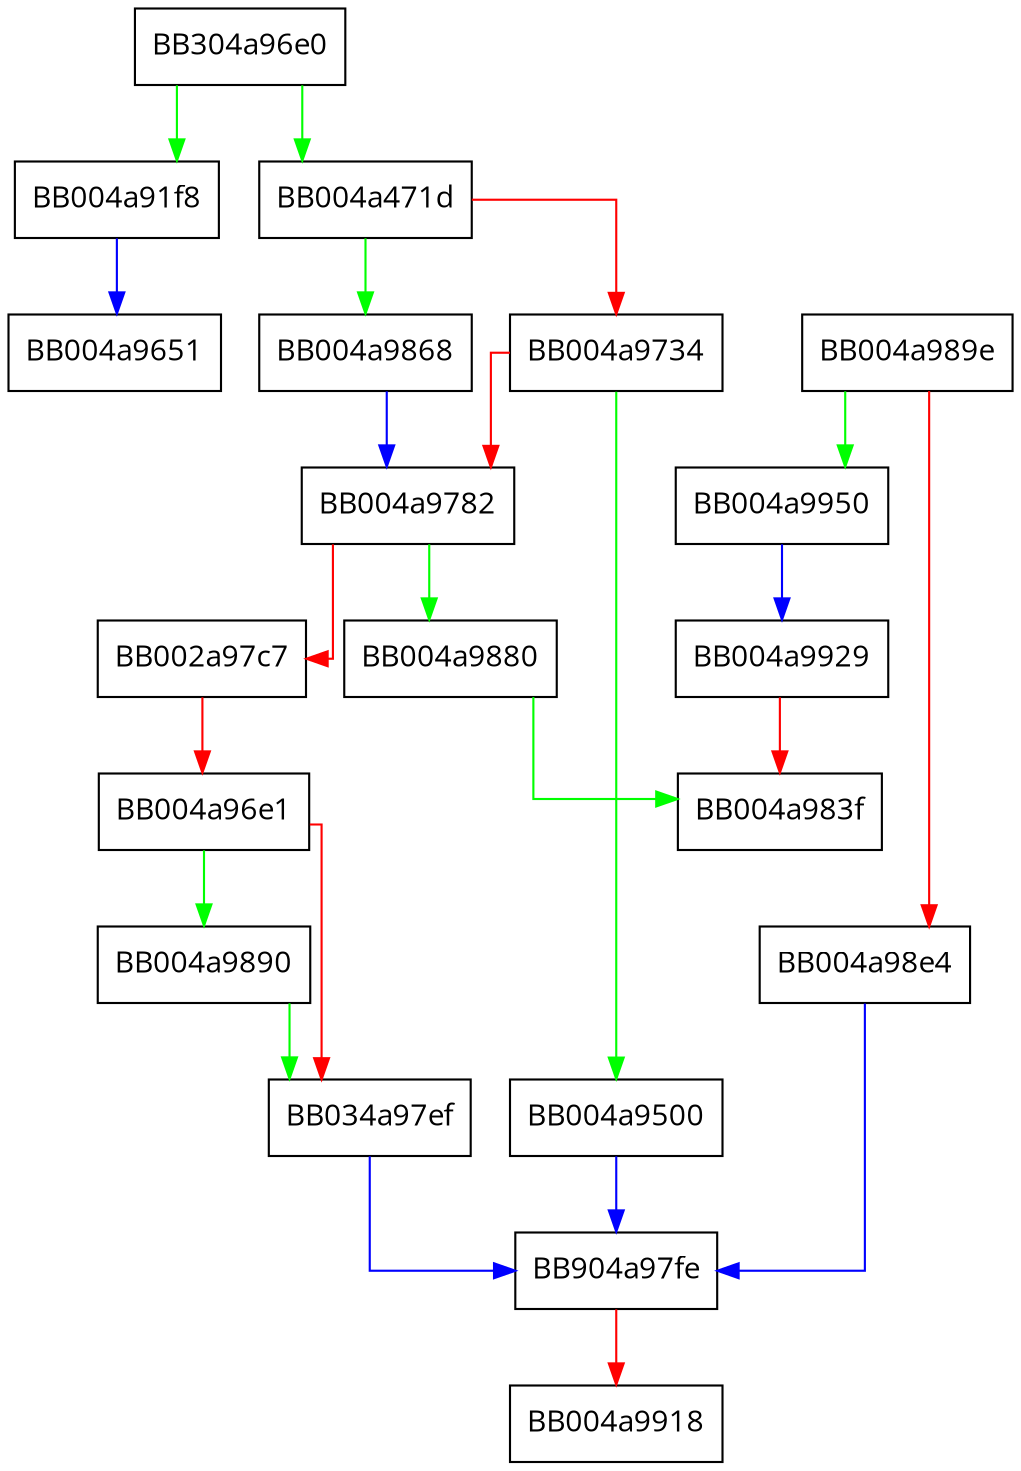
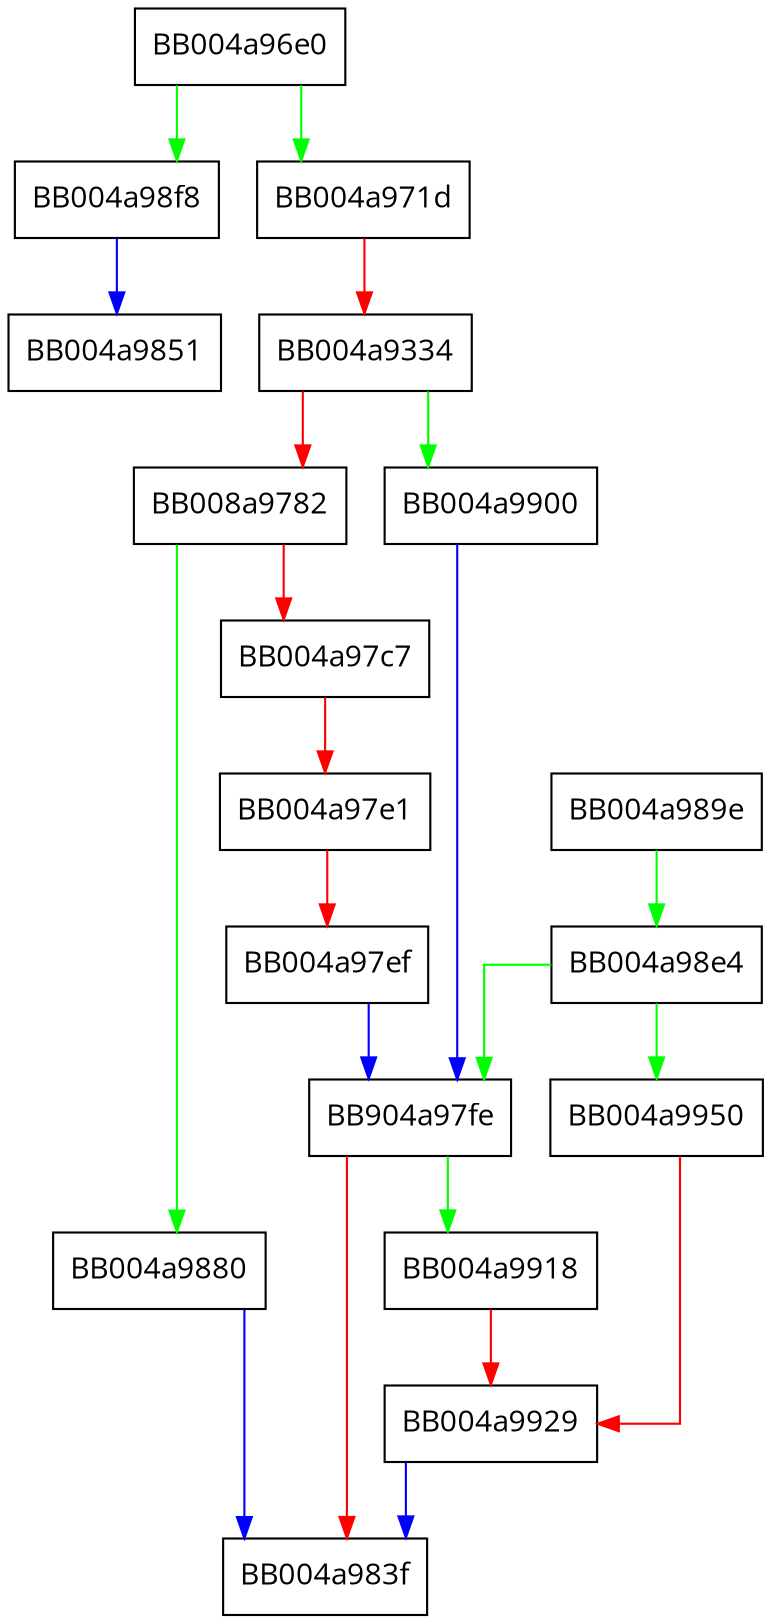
node "BB304a96e0": label "BB304a96e0" -> "BB004a96e0"
node "BB004a91f8": label "BB004a91f8" -> "BB004a98f8"
node "BB004a471d": label "BB004a471d" -> "BB004a971d"
node "BB004a9651": label "BB004a9651" -> "BB004a9851"
node "BB004a9868": removed
node "BB004a9734": label "BB004a9734" -> "BB004a9334"
edge "BB004a989e" -> "BB004a9950": now "BB004a98e4" -> "BB004a9950"
node "BB004a9782": label "BB004a9782" -> "BB008a9782"
edge "BB004a9950" -> "BB004a9929": color blue -> red
edge "BB004a989e" -> "BB004a98e4": color red -> green
node "BB002a97c7": label "BB002a97c7" -> "BB004a97c7"
edge "BB004a9929" -> "BB004a983f": color red -> blue
edge "BB004a9880" -> "BB004a983f": color green -> blue
node "BB004a96e1": label "BB004a96e1" -> "BB004a97e1"
node "BB004a9890": removed
node "BB034a97ef": label "BB034a97ef" -> "BB004a97ef"
node "BB004a9500": label "BB004a9500" -> "BB004a9900"
edge "BB004a98e4" -> "BB904a97fe": color blue -> green
edge "BB004a9918" -> "BB004a9929": added
edge "BB904a97fe" -> "BB004a9918": color red -> green
edge "BB904a97fe" -> "BB004a983f": added
